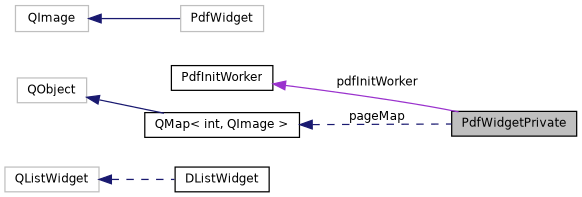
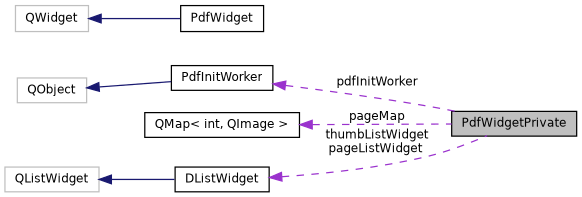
node "QImage": label "QImage" -> "QWidget"
node "PdfWidget": color grey75 -> black
edge "PdfWidgetPrivate" -> "PdfInitWorker": style solid -> dashed
edge "QMap< int, QImage >" -> "QObject": now "PdfInitWorker" -> "QObject"
edge "PdfWidgetPrivate" -> "QMap< int, QImage >": color midnightblue -> darkorchid3
edge "PdfWidgetPrivate" -> "DListWidget": added, label "thumbListWidget pageListWidget"
edge "DListWidget" -> "QListWidget": style dashed -> solid
